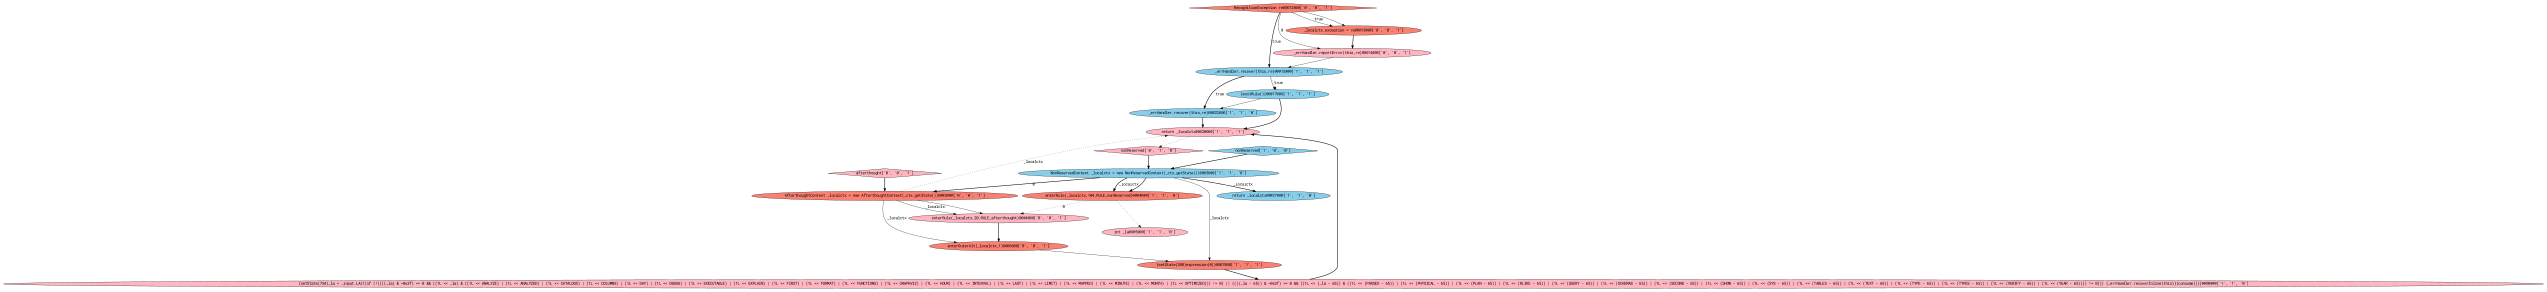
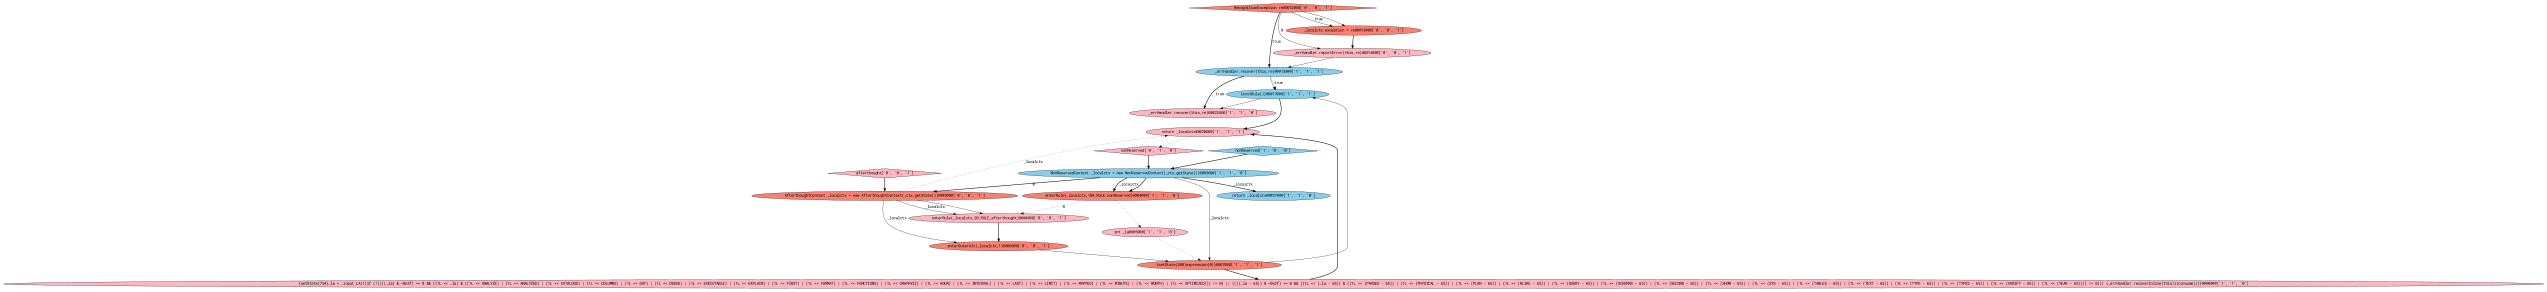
node "_errHandler.recover(this,re)@@@22@@@['1', '1', '0']": fillcolor skyblue -> lightpink
edge "_errHandler.recover(this,re)@@@22@@@['1', '1', '0']" -> "return _localctx@@@20@@@['1', '1', '1']": removed
edge "{setState(208)expression(0)}@@@7@@@['1', '1', '1']" -> "{exitRule()}@@@17@@@['1', '1', '1']": added
edge "int _la@@@5@@@['1', '1', '0']" -> "{setState(208)expression(0)}@@@7@@@['1', '1', '1']": added
